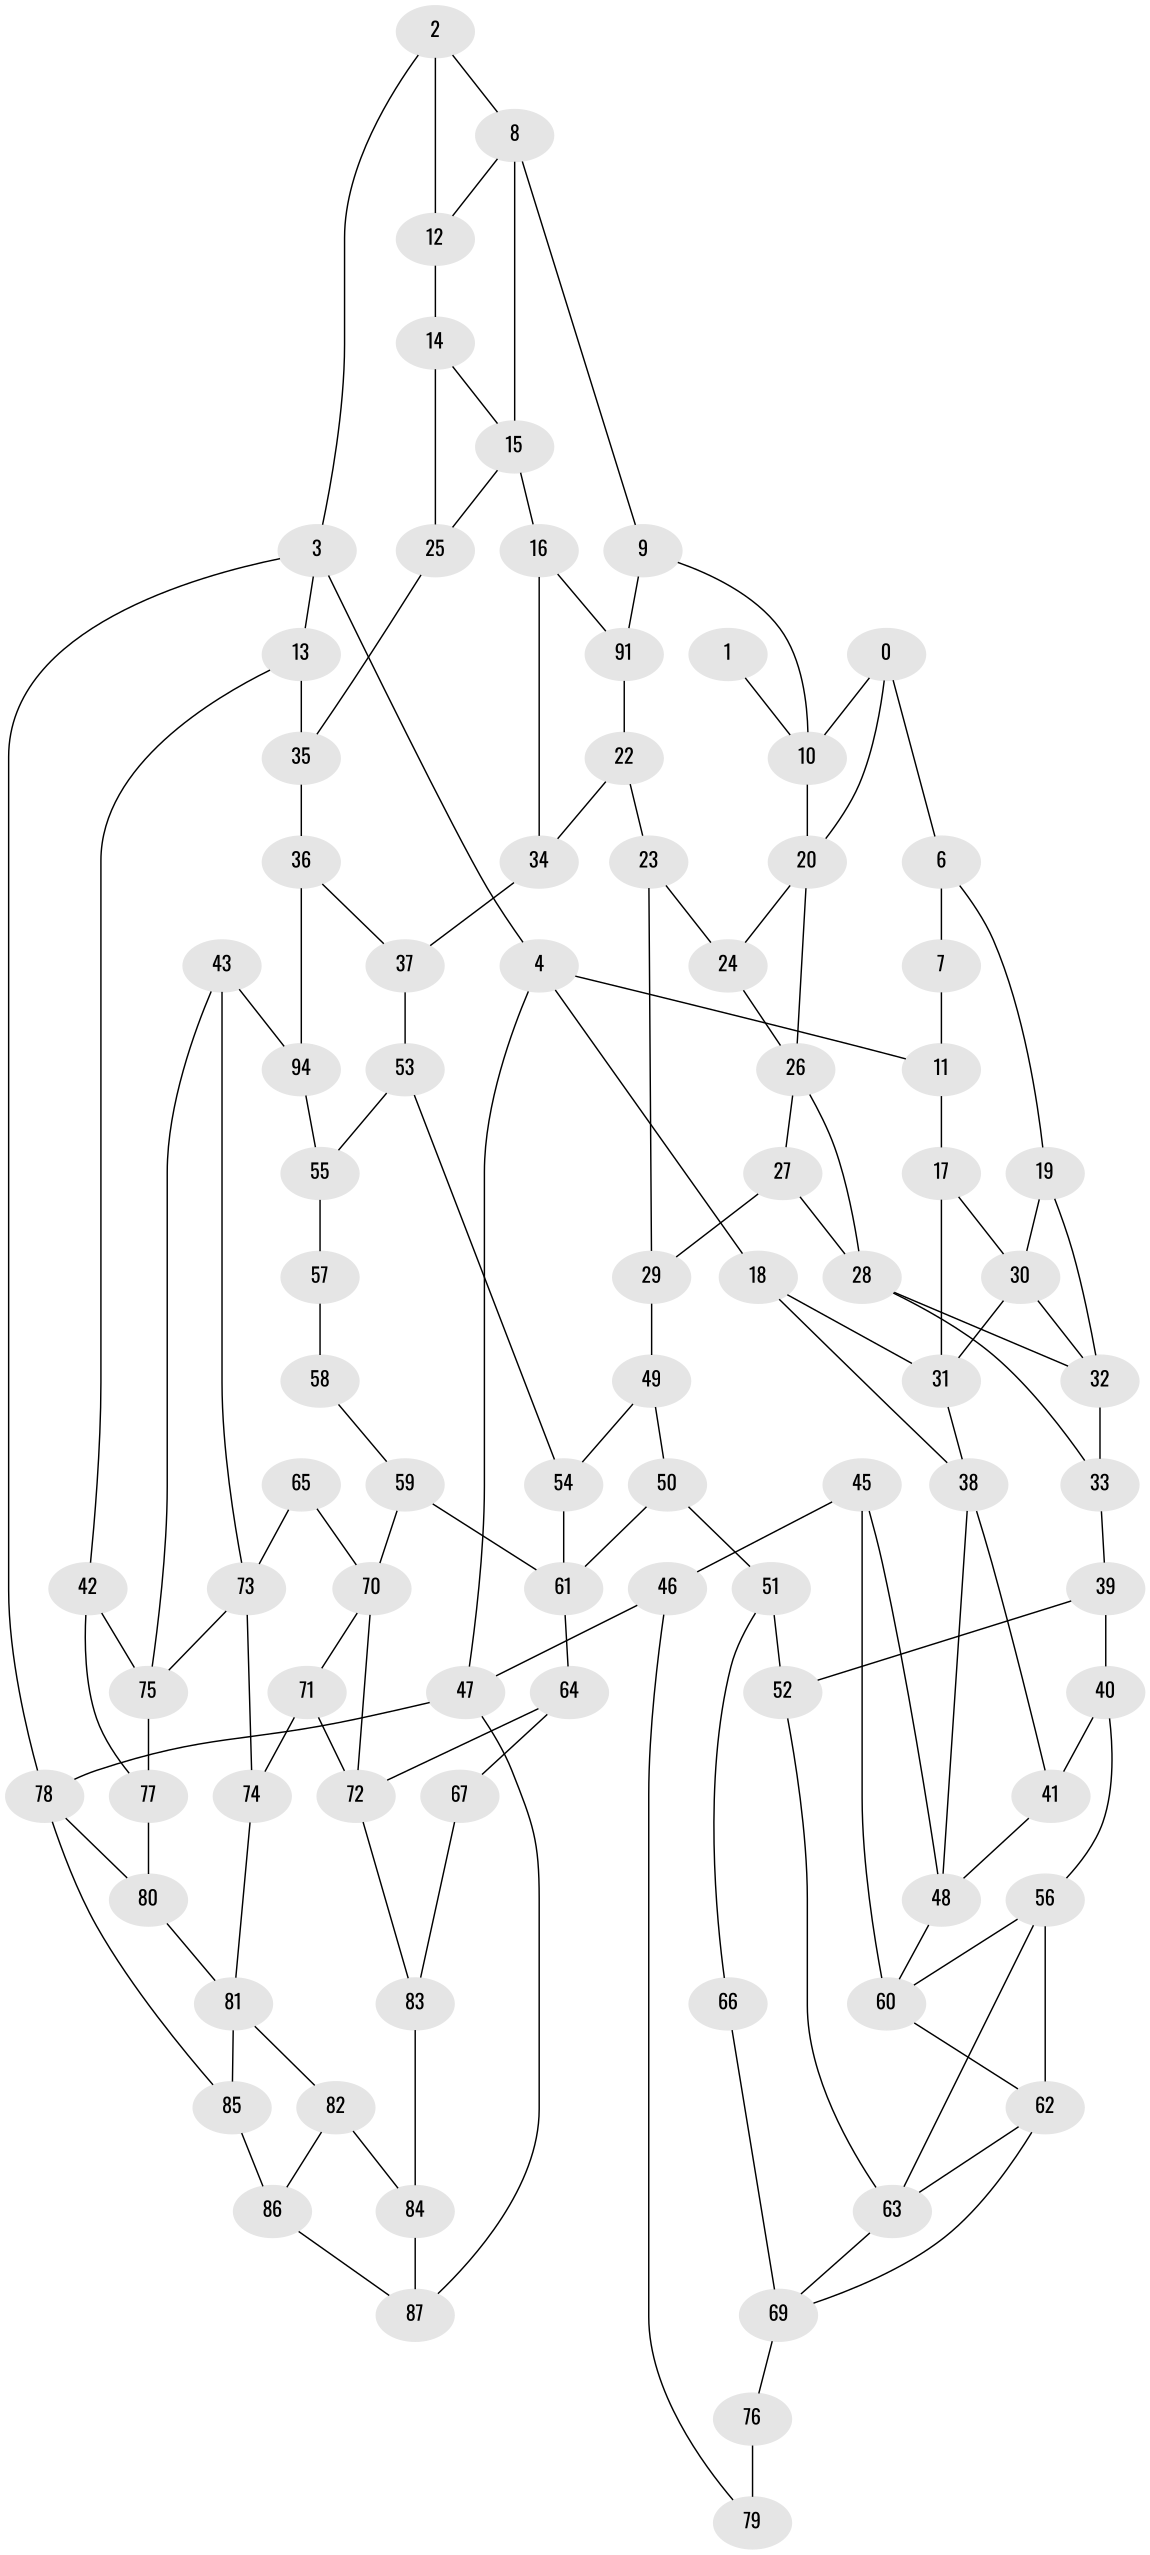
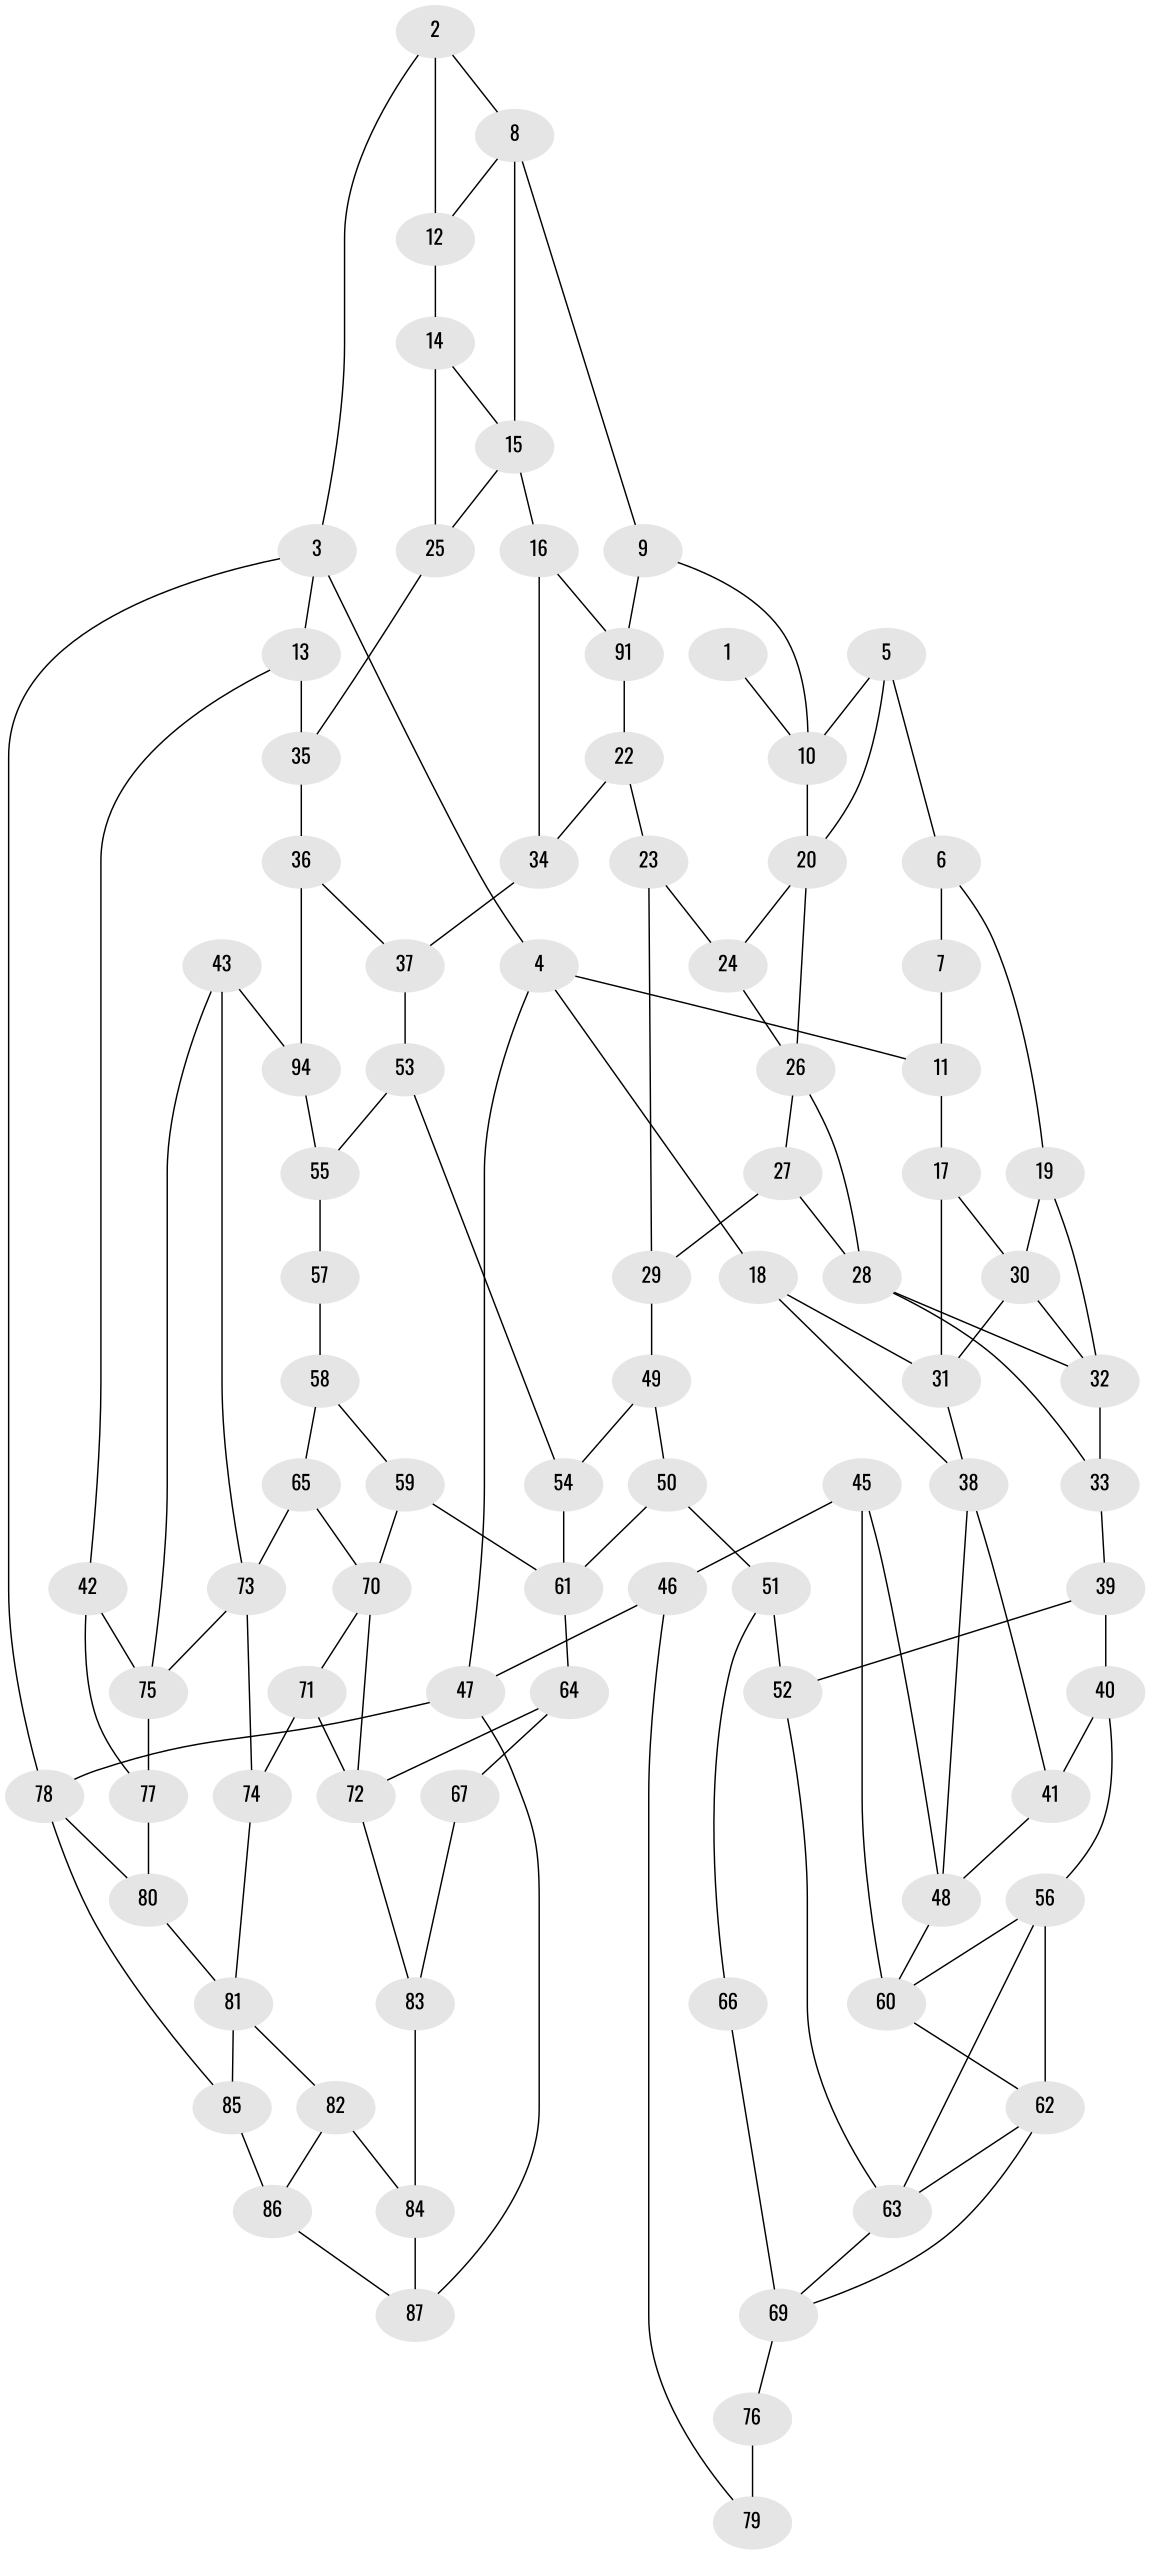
node "0": label "0" -> "5"
edge "58" -- "65": added
